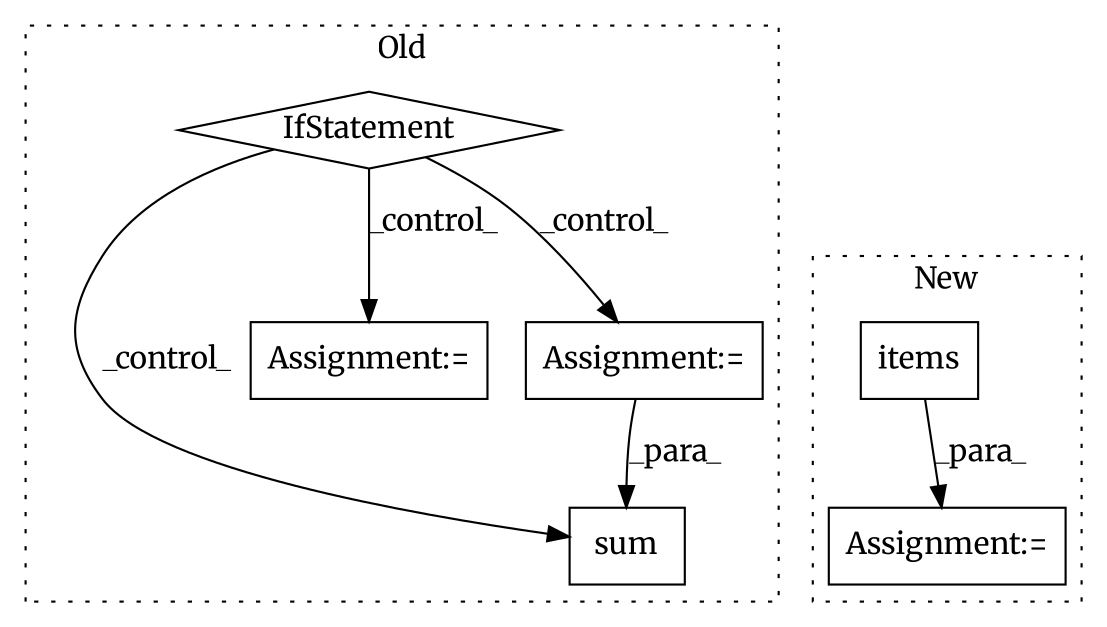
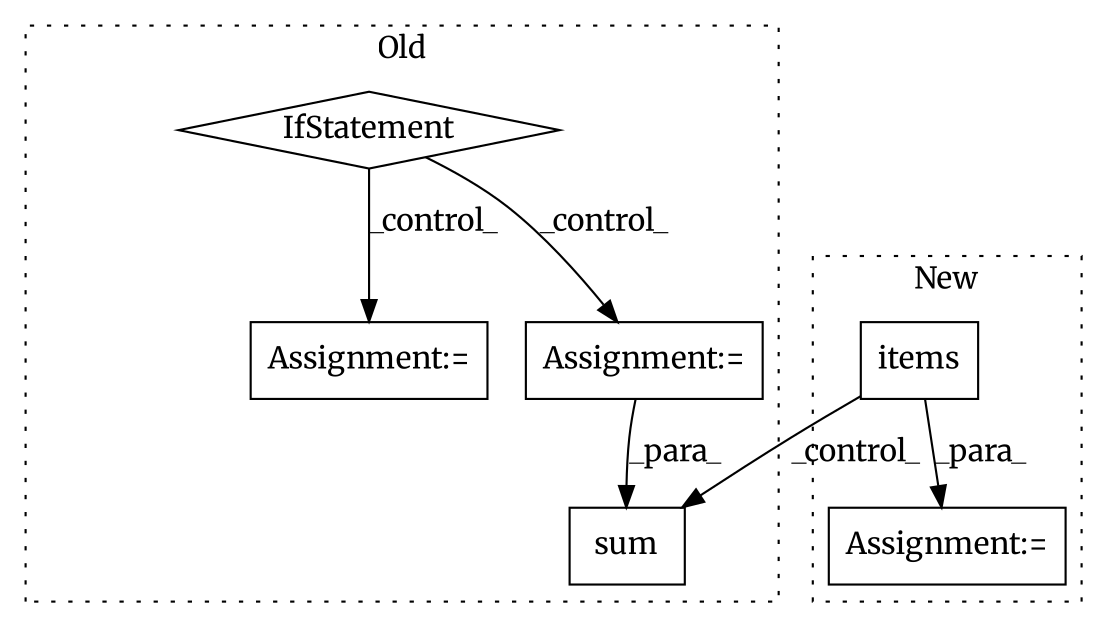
edge "IfStatement" -> "sum": now "items" -> "sum"
